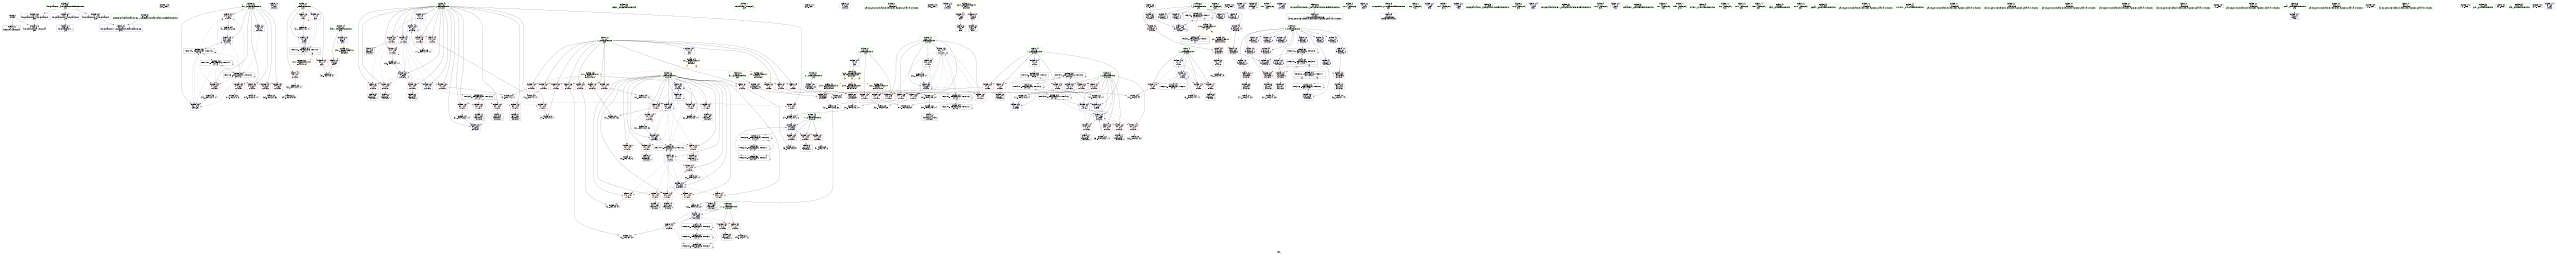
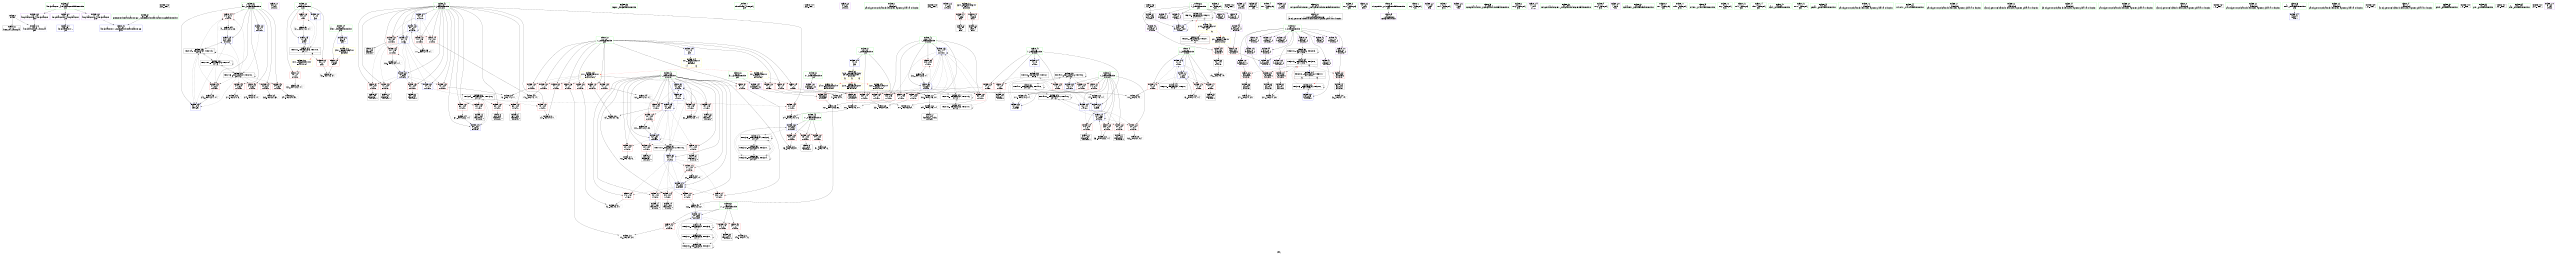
node "NodeID: 52": added
node "NodeID: 119": text "main" -> "source"
node "NodeID: 224": text "_Z4workv" -> "_Z4cpp"
node "NodeID: 85": removed
